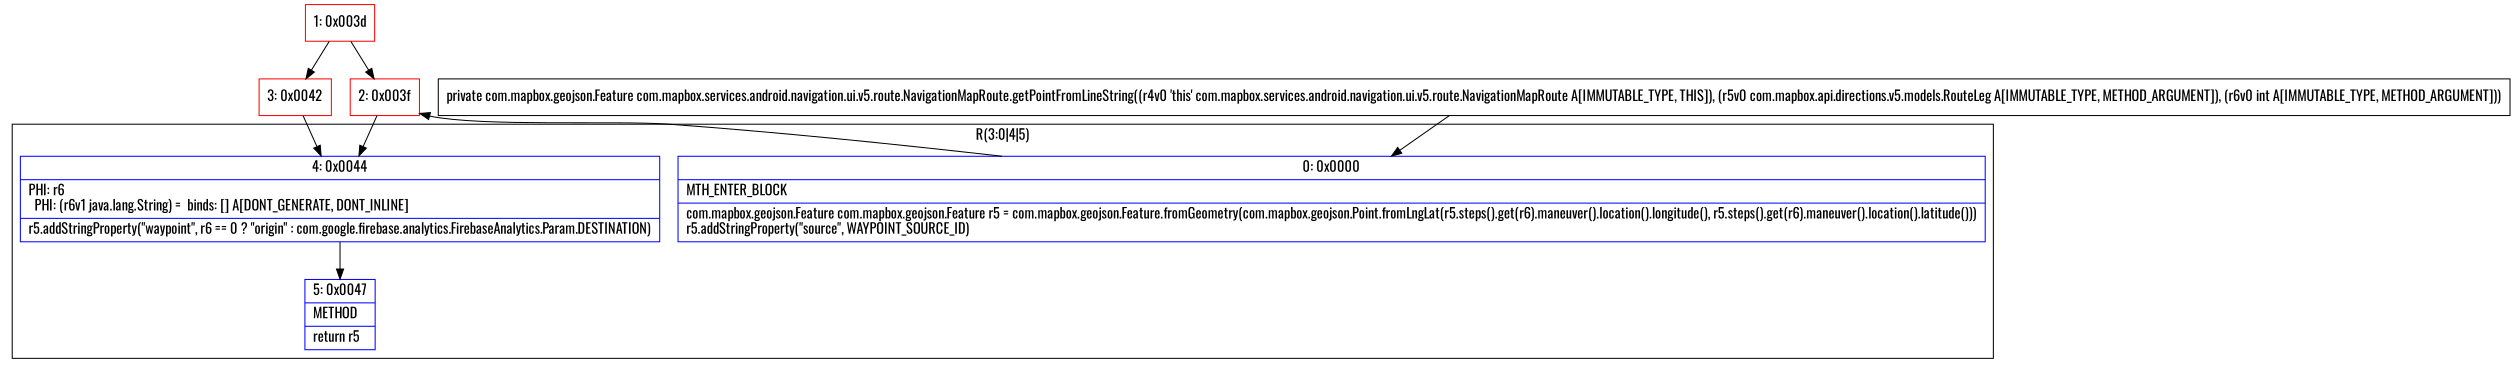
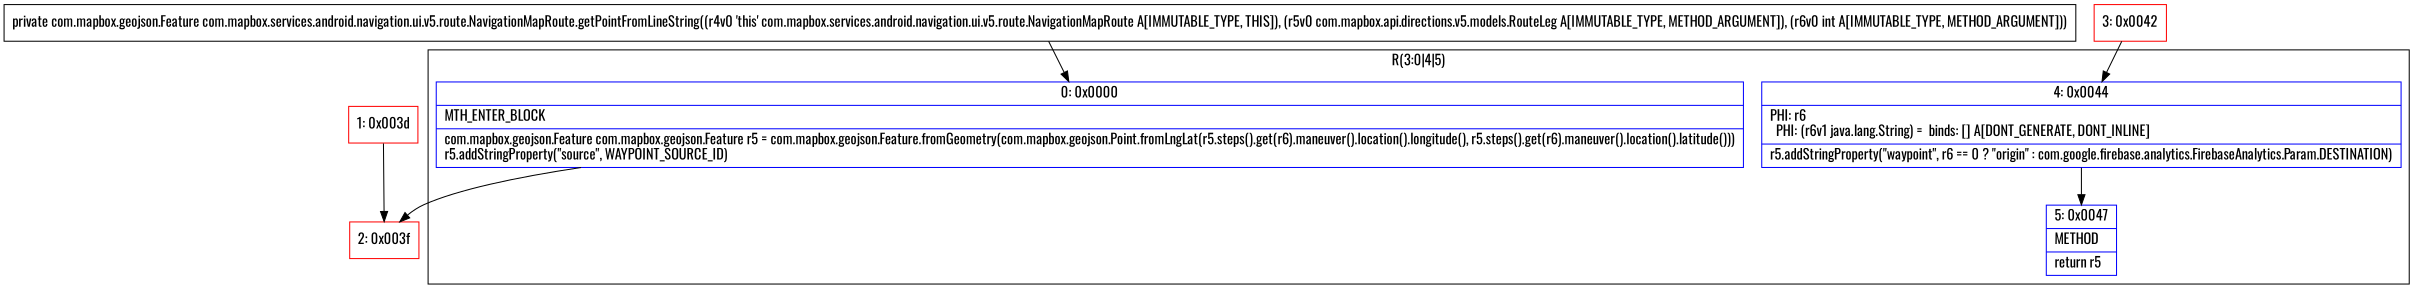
edge "1: 0x003d" -> "3: 0x0042": removed
edge "2: 0x003f" -> "4: 0x0044": removed
